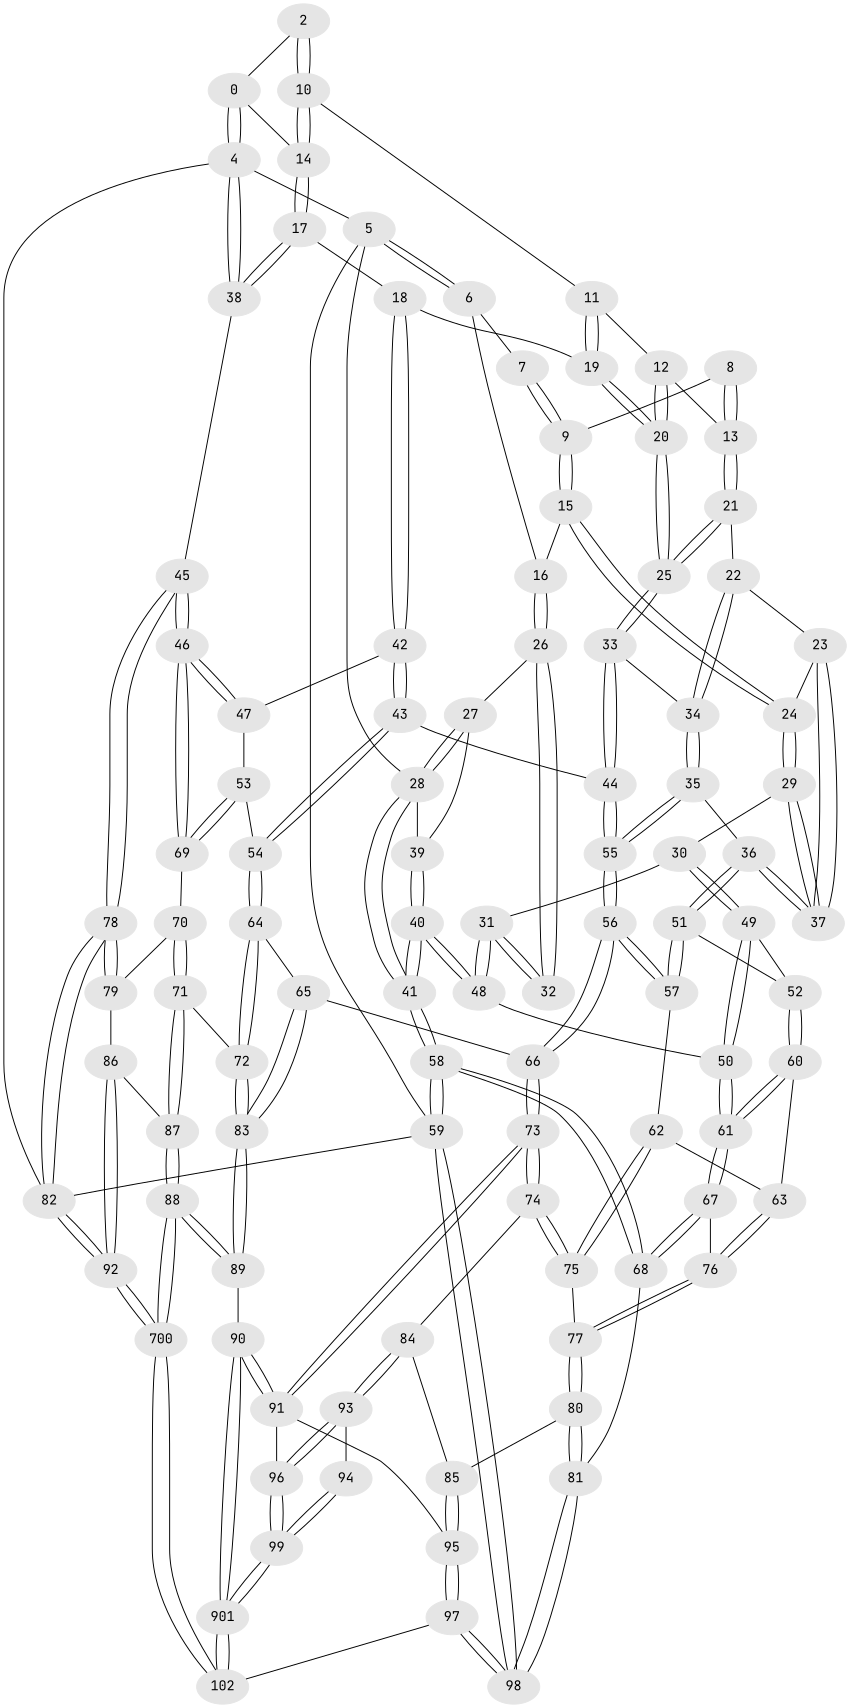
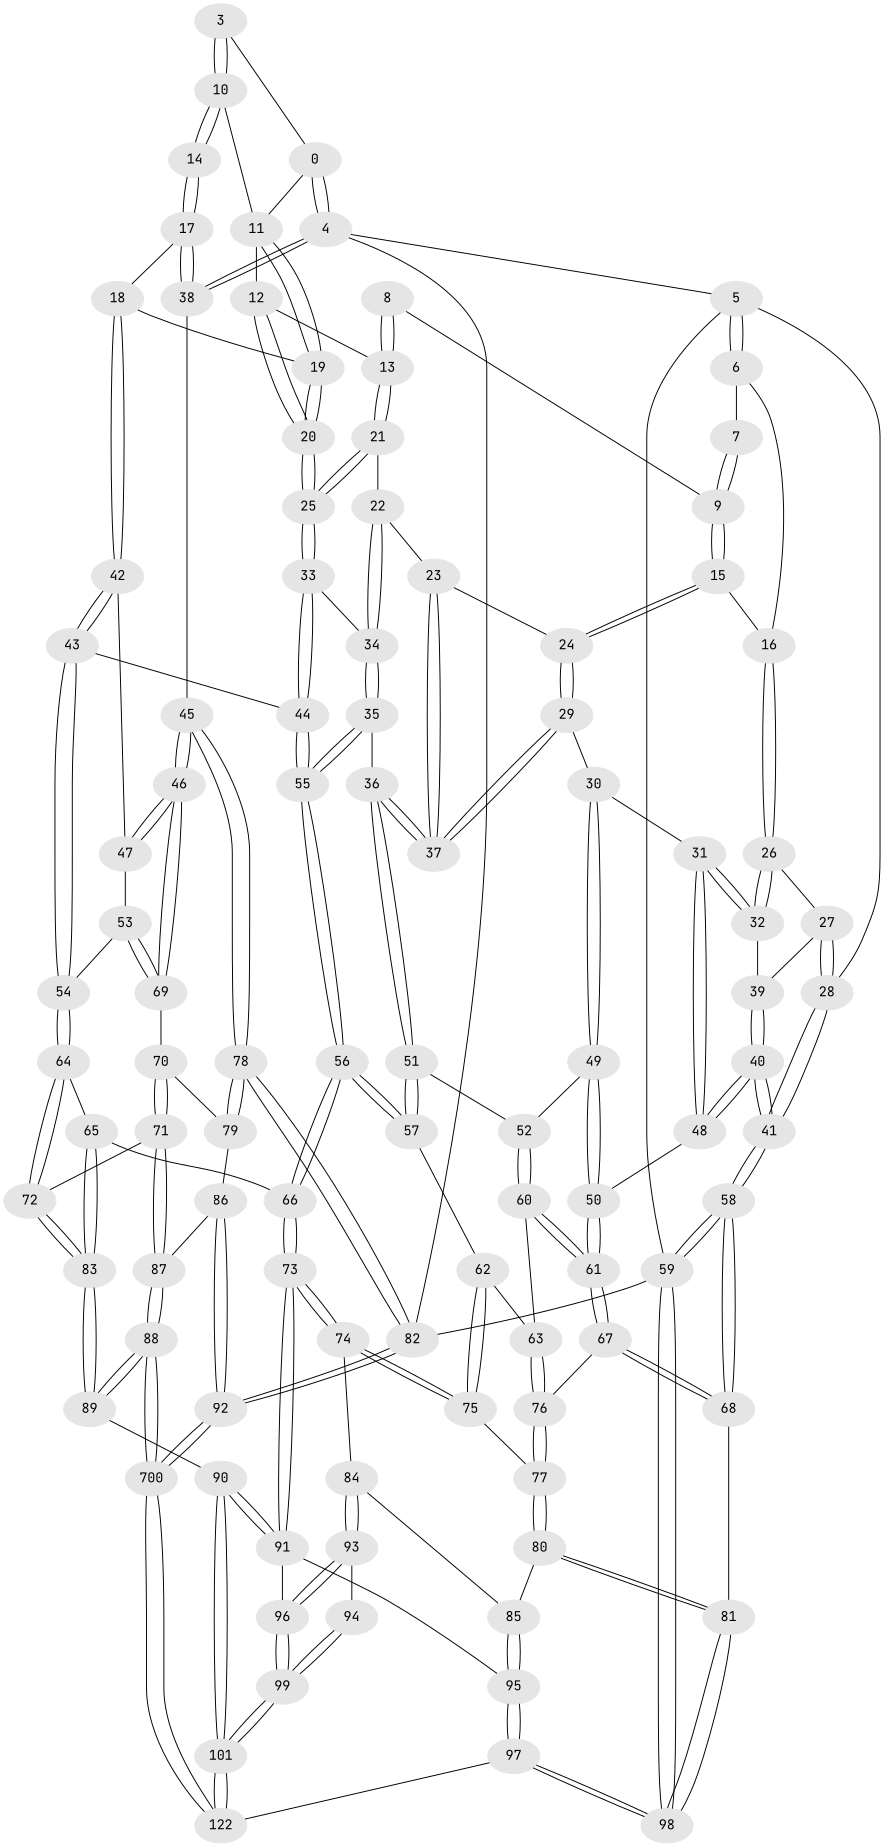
node "2": label "2" -> "3"
edge "0" -- "14": now "0" -- "11"
edge "28" -- "39": now "32" -- "39"
node "901": label "901" -> "101"
node "102": label "102" -> "122"
